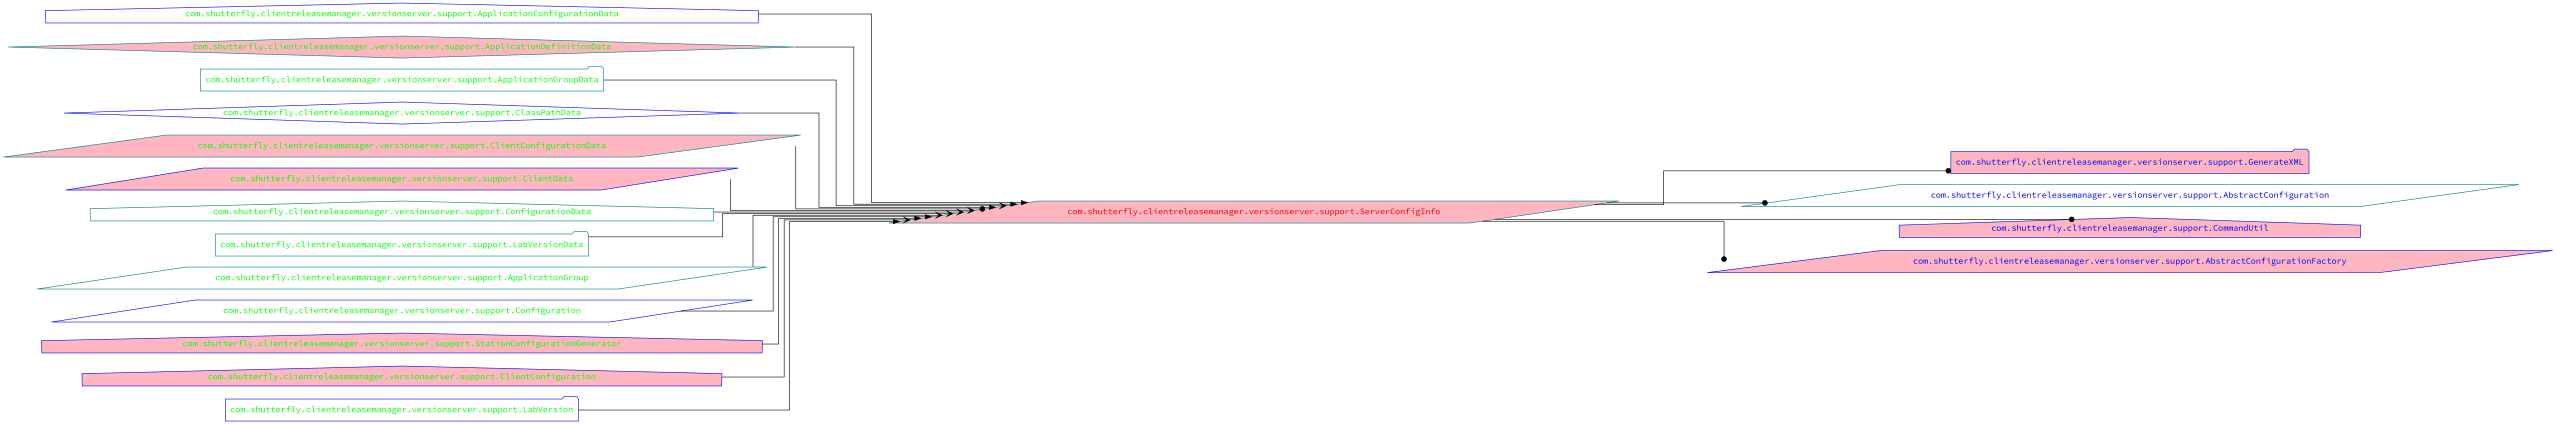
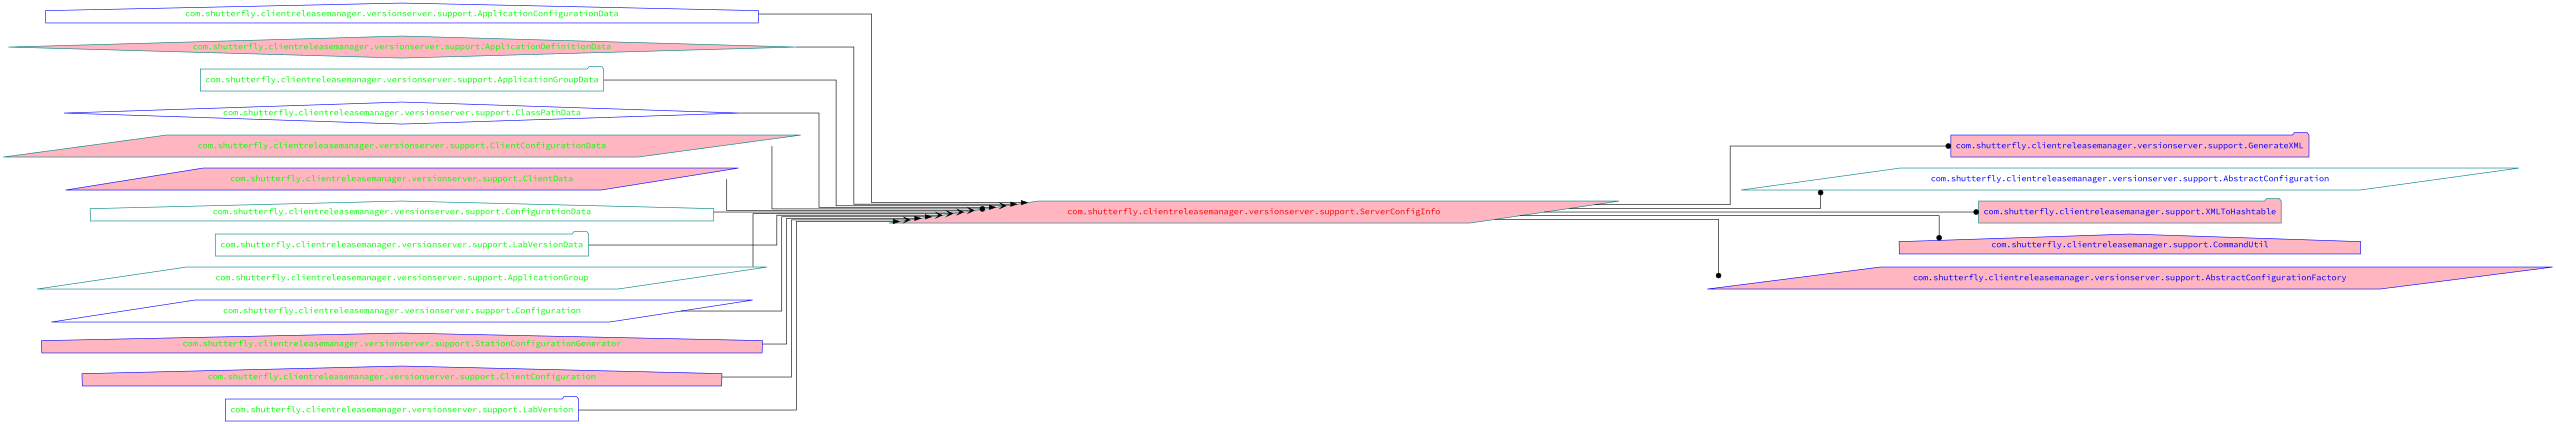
node "com.shutterfly.clientreleasemanager.support.XMLToHashtable": added
